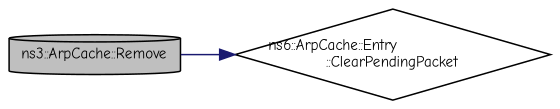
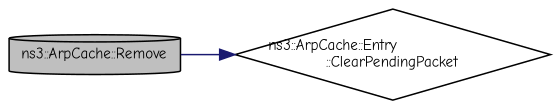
node "ns6::ArpCache::Entry ::ClearPendingPacket": label "ns6::ArpCache::Entry ::ClearPendingPacket" -> "ns3::ArpCache::Entry ::ClearPendingPacket"
